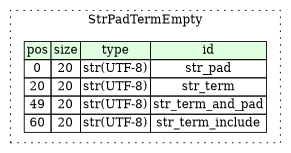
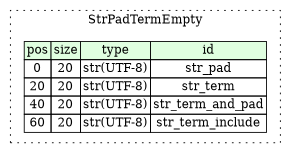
node "pos": text "49" -> "40"
